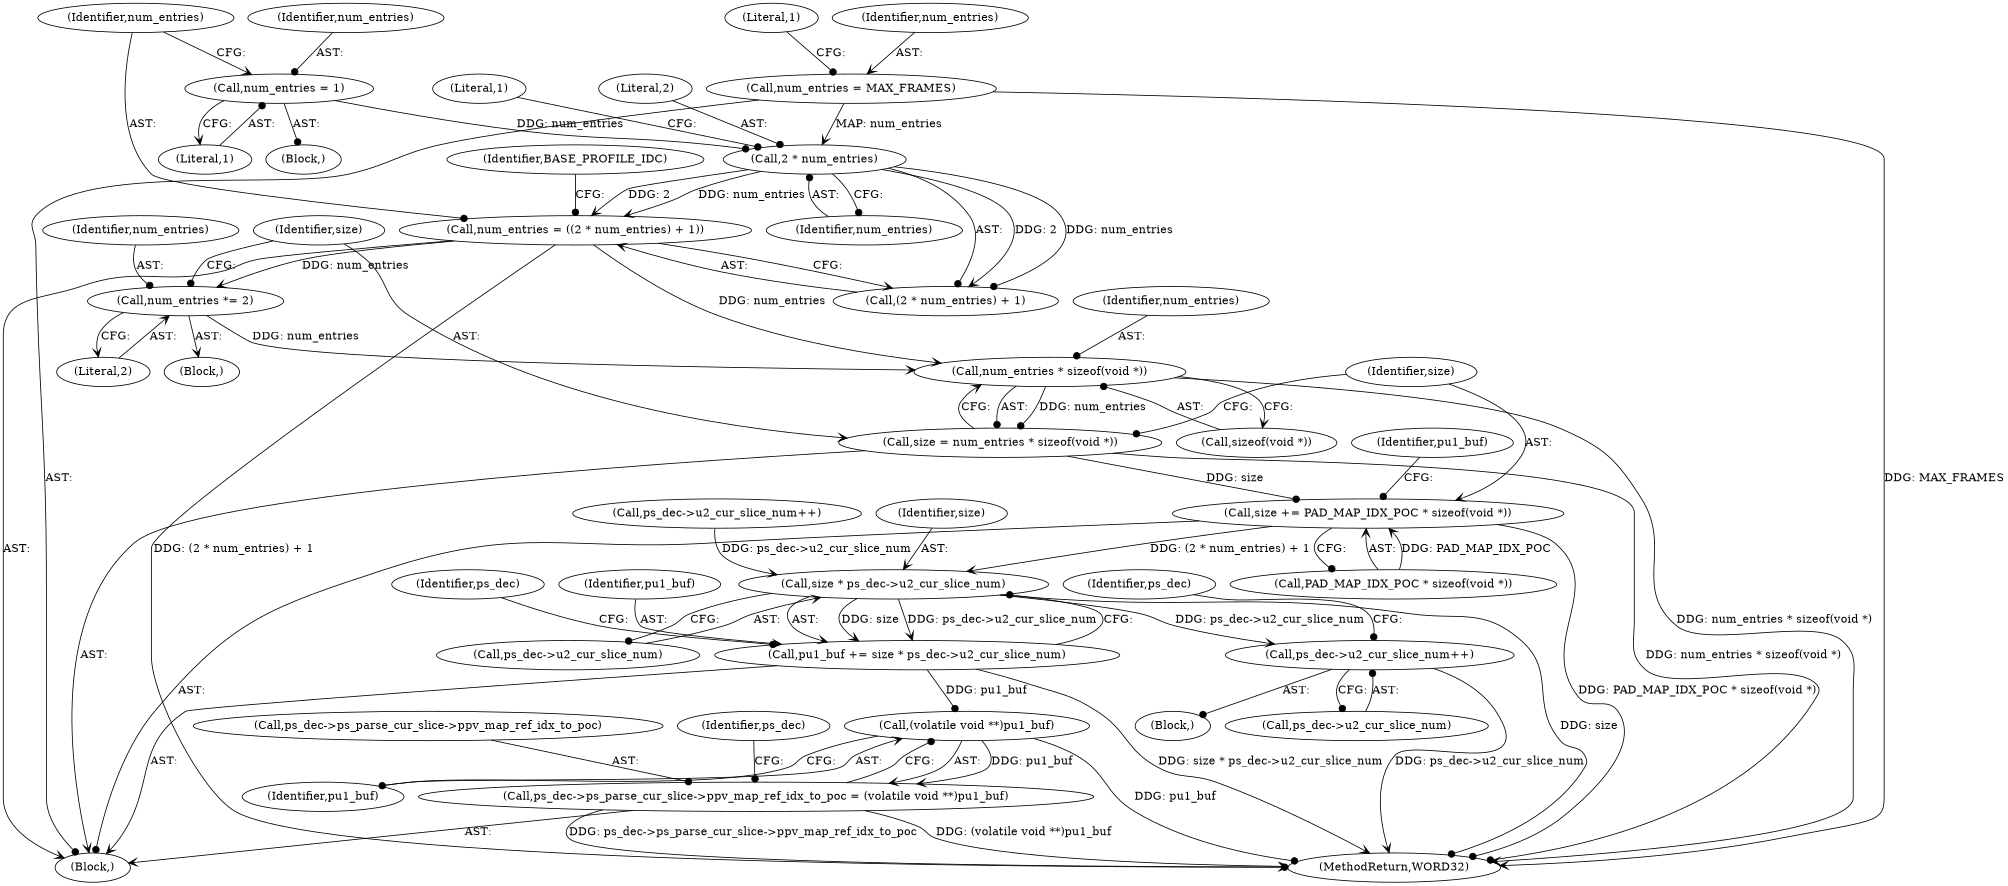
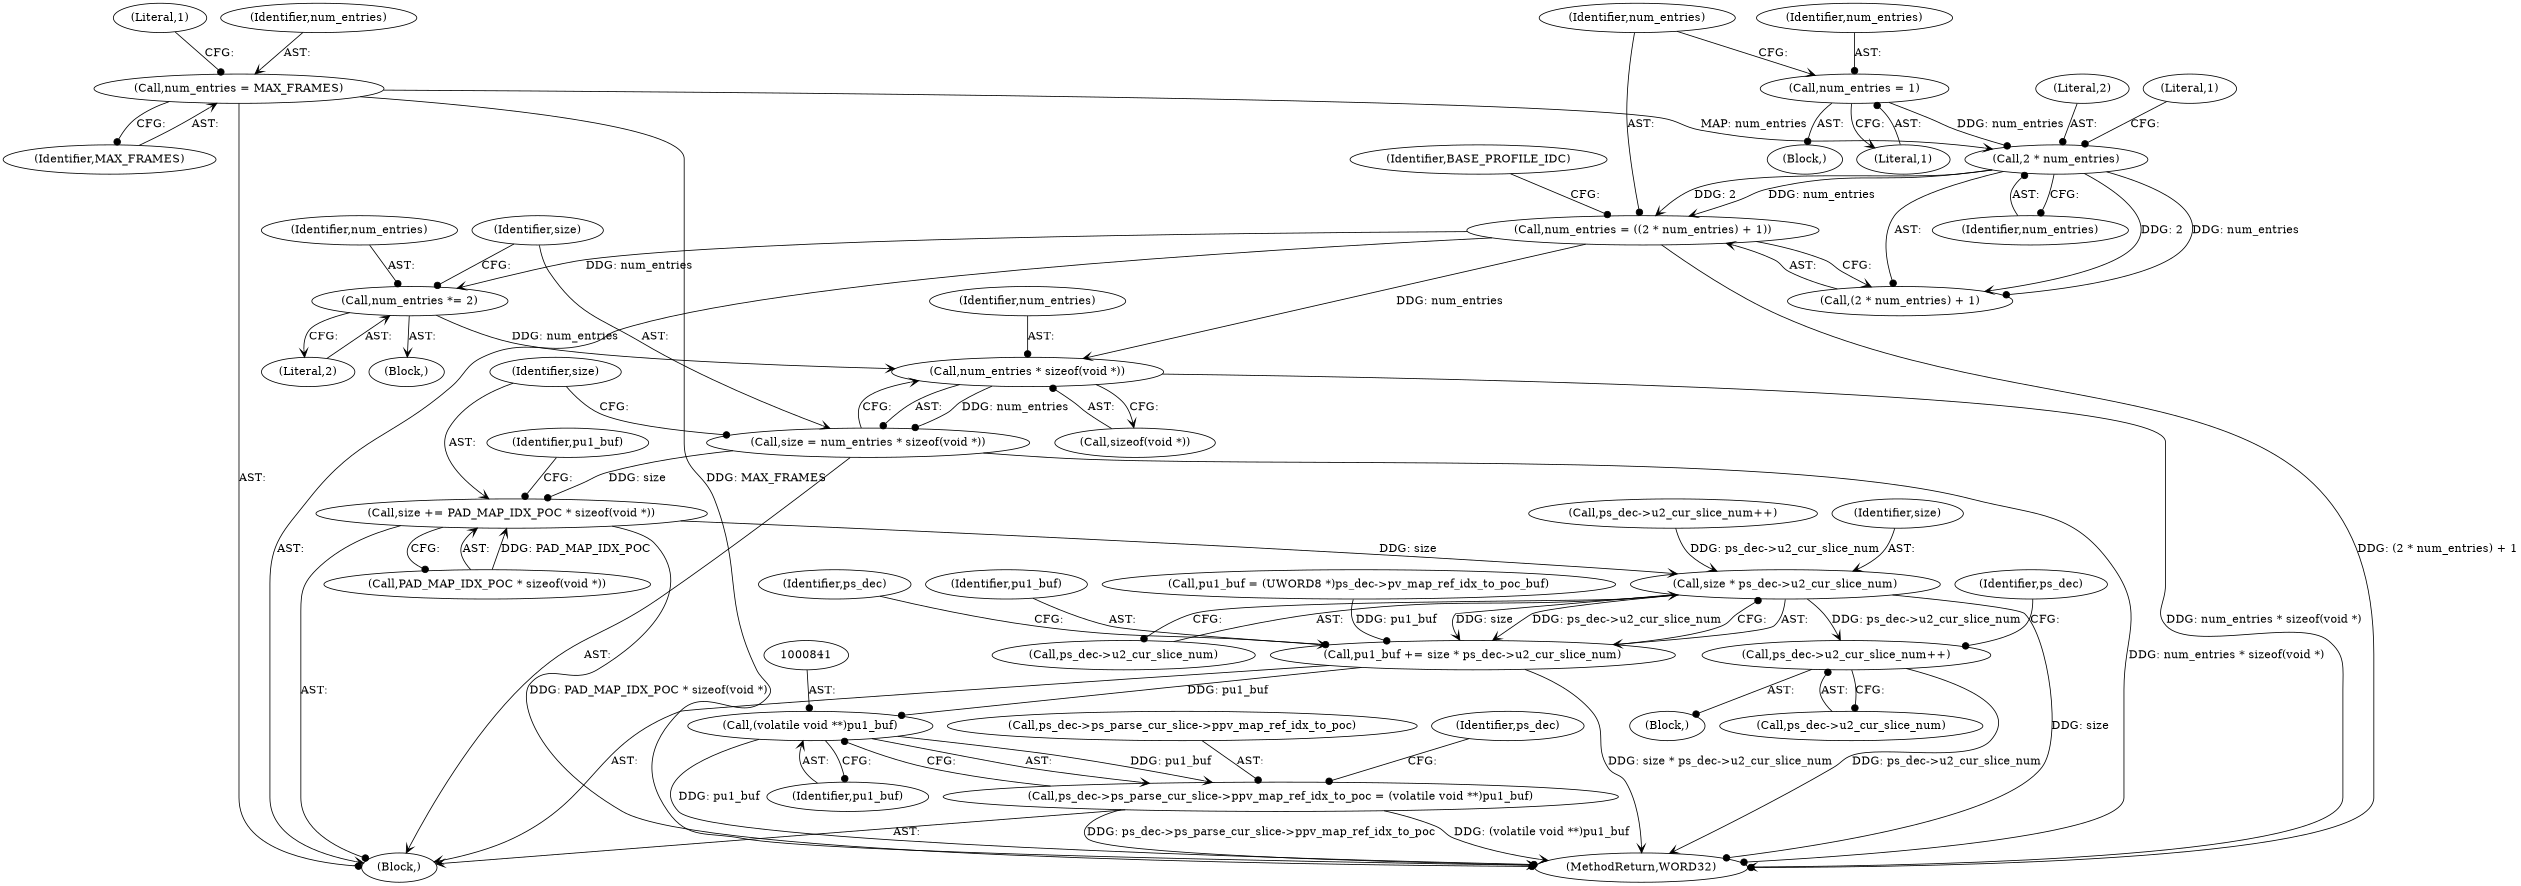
node "(Identifier,MAX_FRAMES)": added
edge "(Call,size += PAD_MAP_IDX_POC * sizeof(void *))" -> "(Call,size * ps_dec->u2_cur_slice_num)": label "DDG: (2 * num_entries) + 1" -> "DDG: size"
node "(Call,pu1_buf = (UWORD8 *)ps_dec->pv_map_ref_idx_to_poc_buf)": added
node "1000841": added
